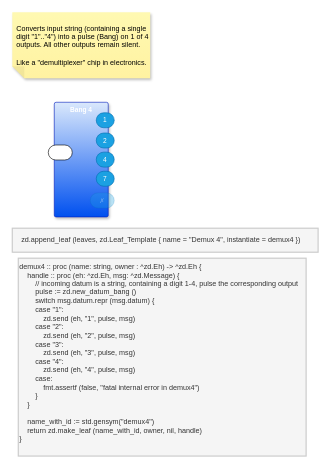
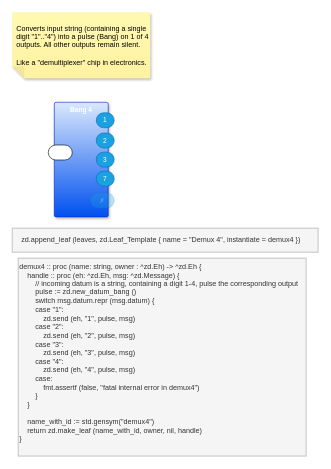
node "4": label "4" -> "3"
